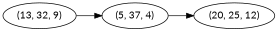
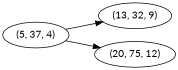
edge "(13, 32, 9)" -> "(5, 37, 4)": reversed
node "(20, 25, 12)": label "(20, 25, 12)" -> "(20, 75, 12)"
